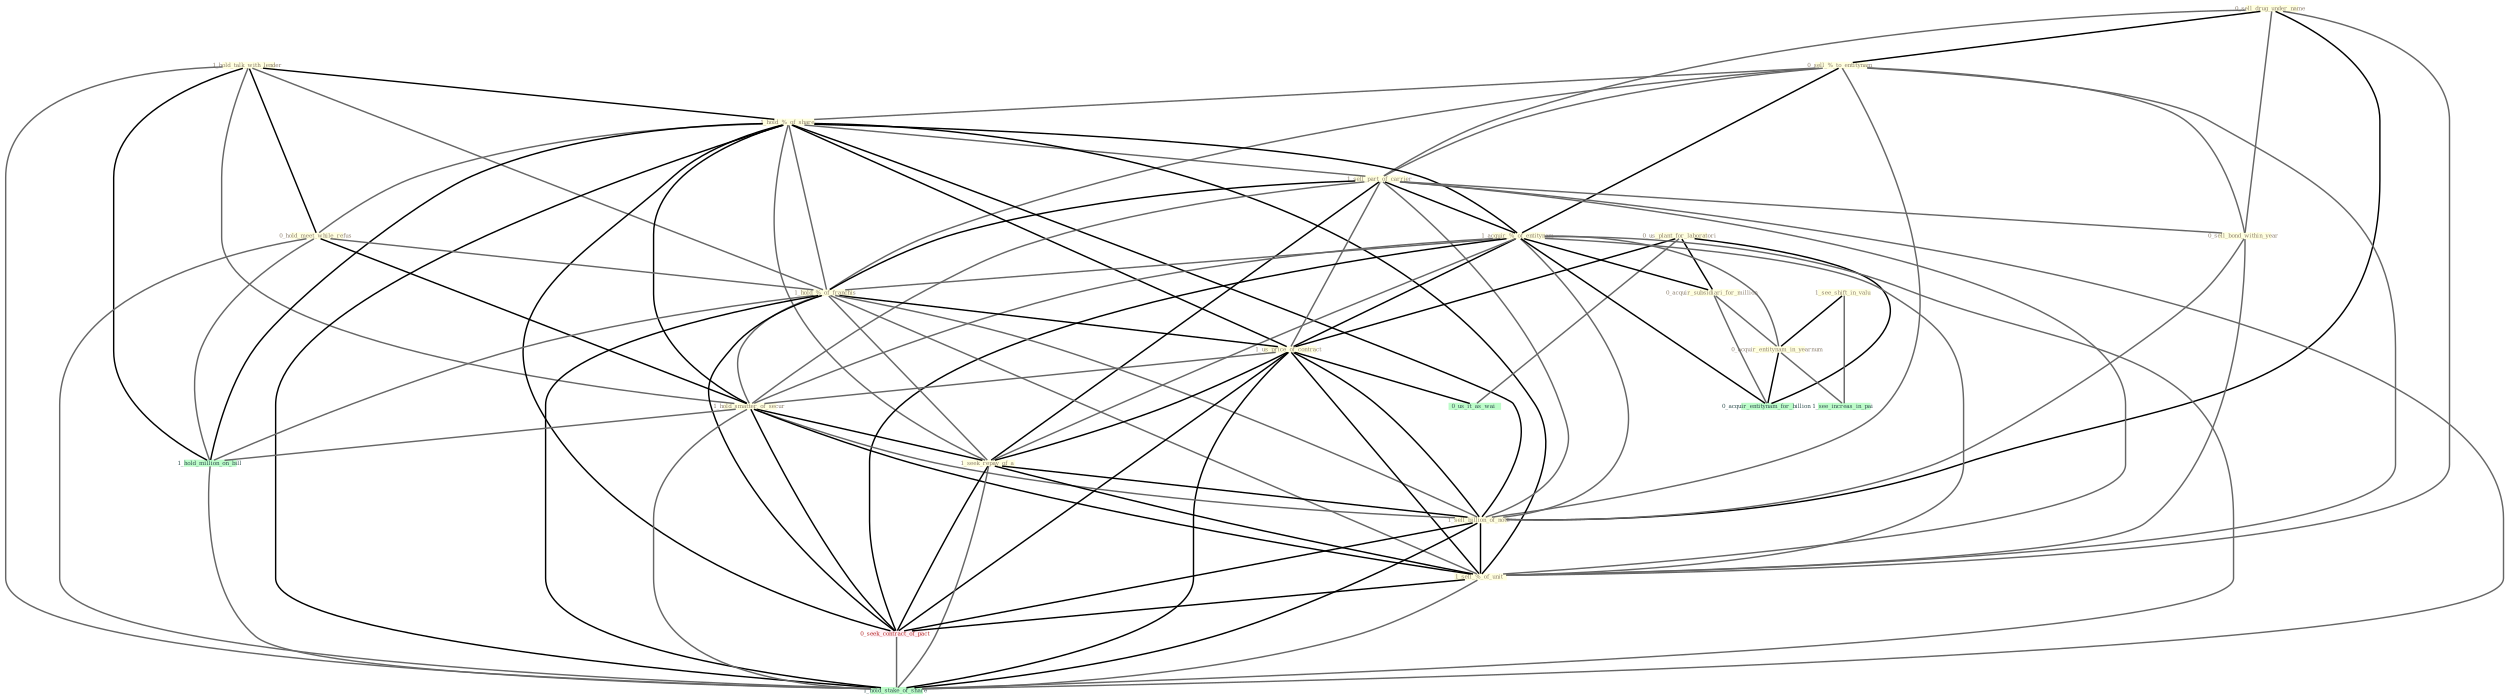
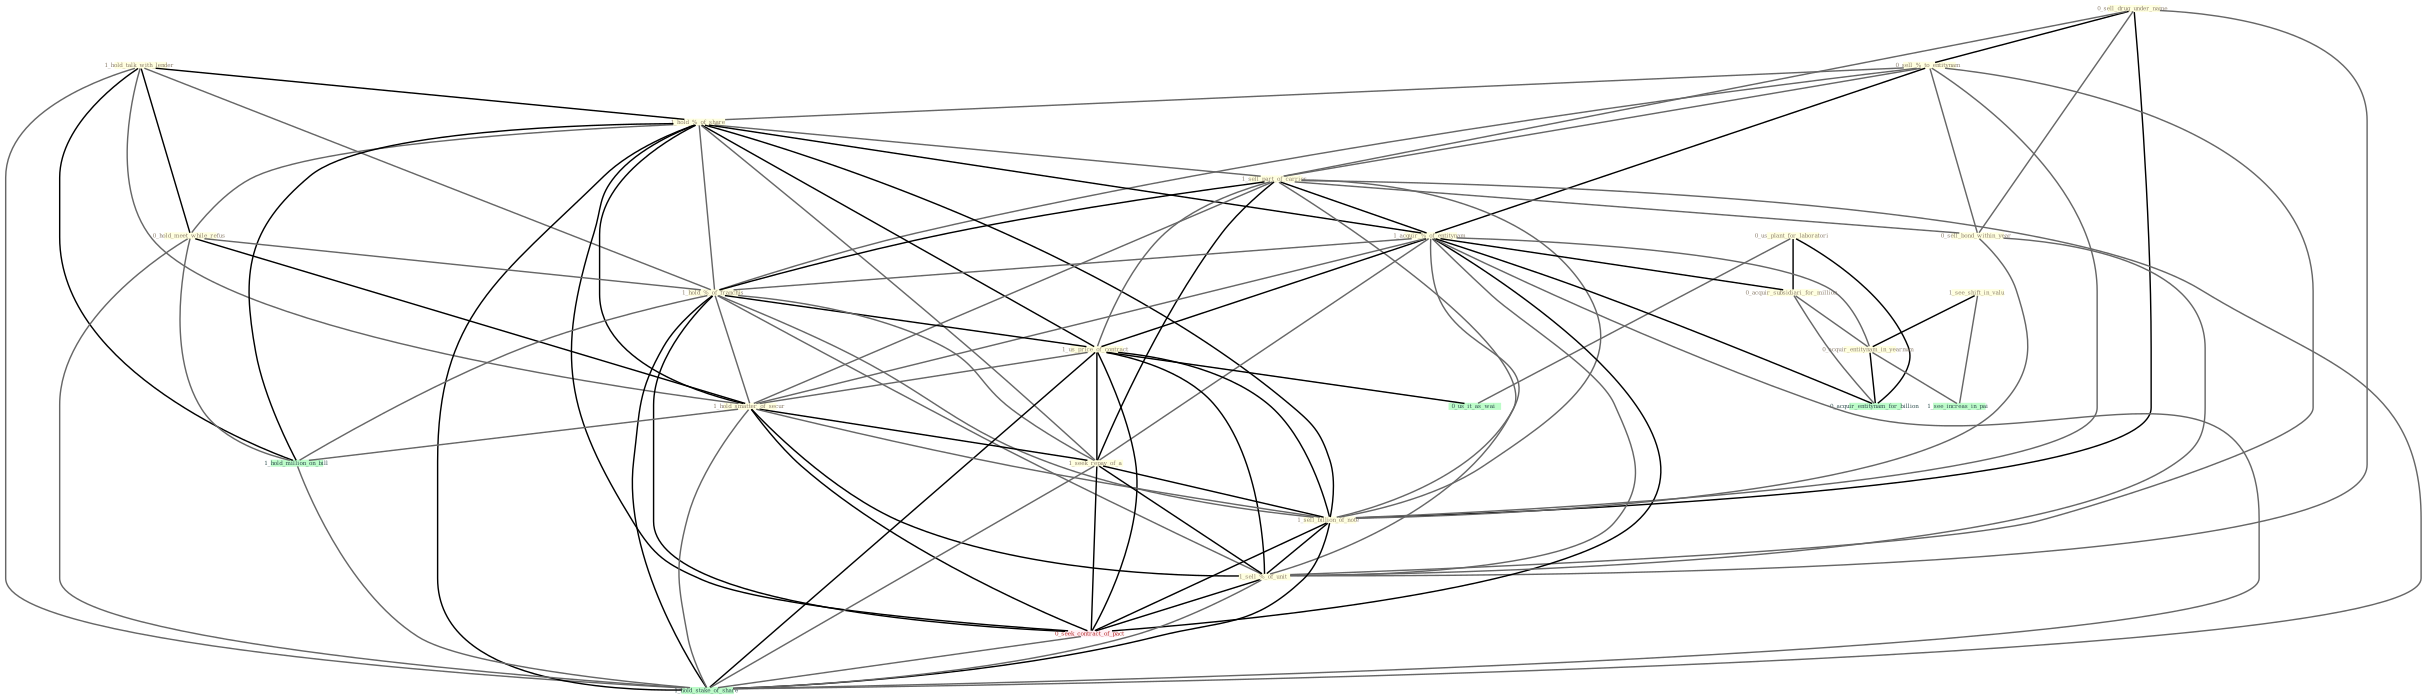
edge "1_hold_%_of_share" -- "1_sell_%_of_unit": removed
edge "0_us_plant_for_laboratori" -- "1_us_price_of_contract": removed
